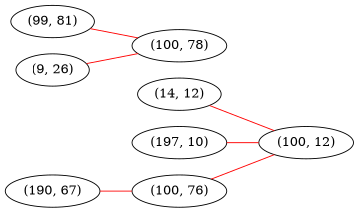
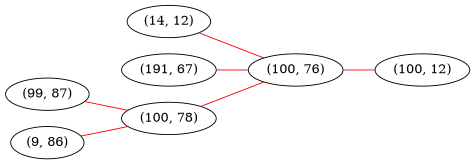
node "(99, 81)": label "(99, 81)" -> "(99, 87)"
node "(9, 26)": label "(9, 26)" -> "(9, 86)"
edge "(100, 76)" -- "(100, 78)": added
edge "(14, 12)" -- "(100, 12)": now "(14, 12)" -- "(100, 76)"
node "(197, 10)": removed
node "(190, 67)": label "(190, 67)" -> "(191, 67)"
